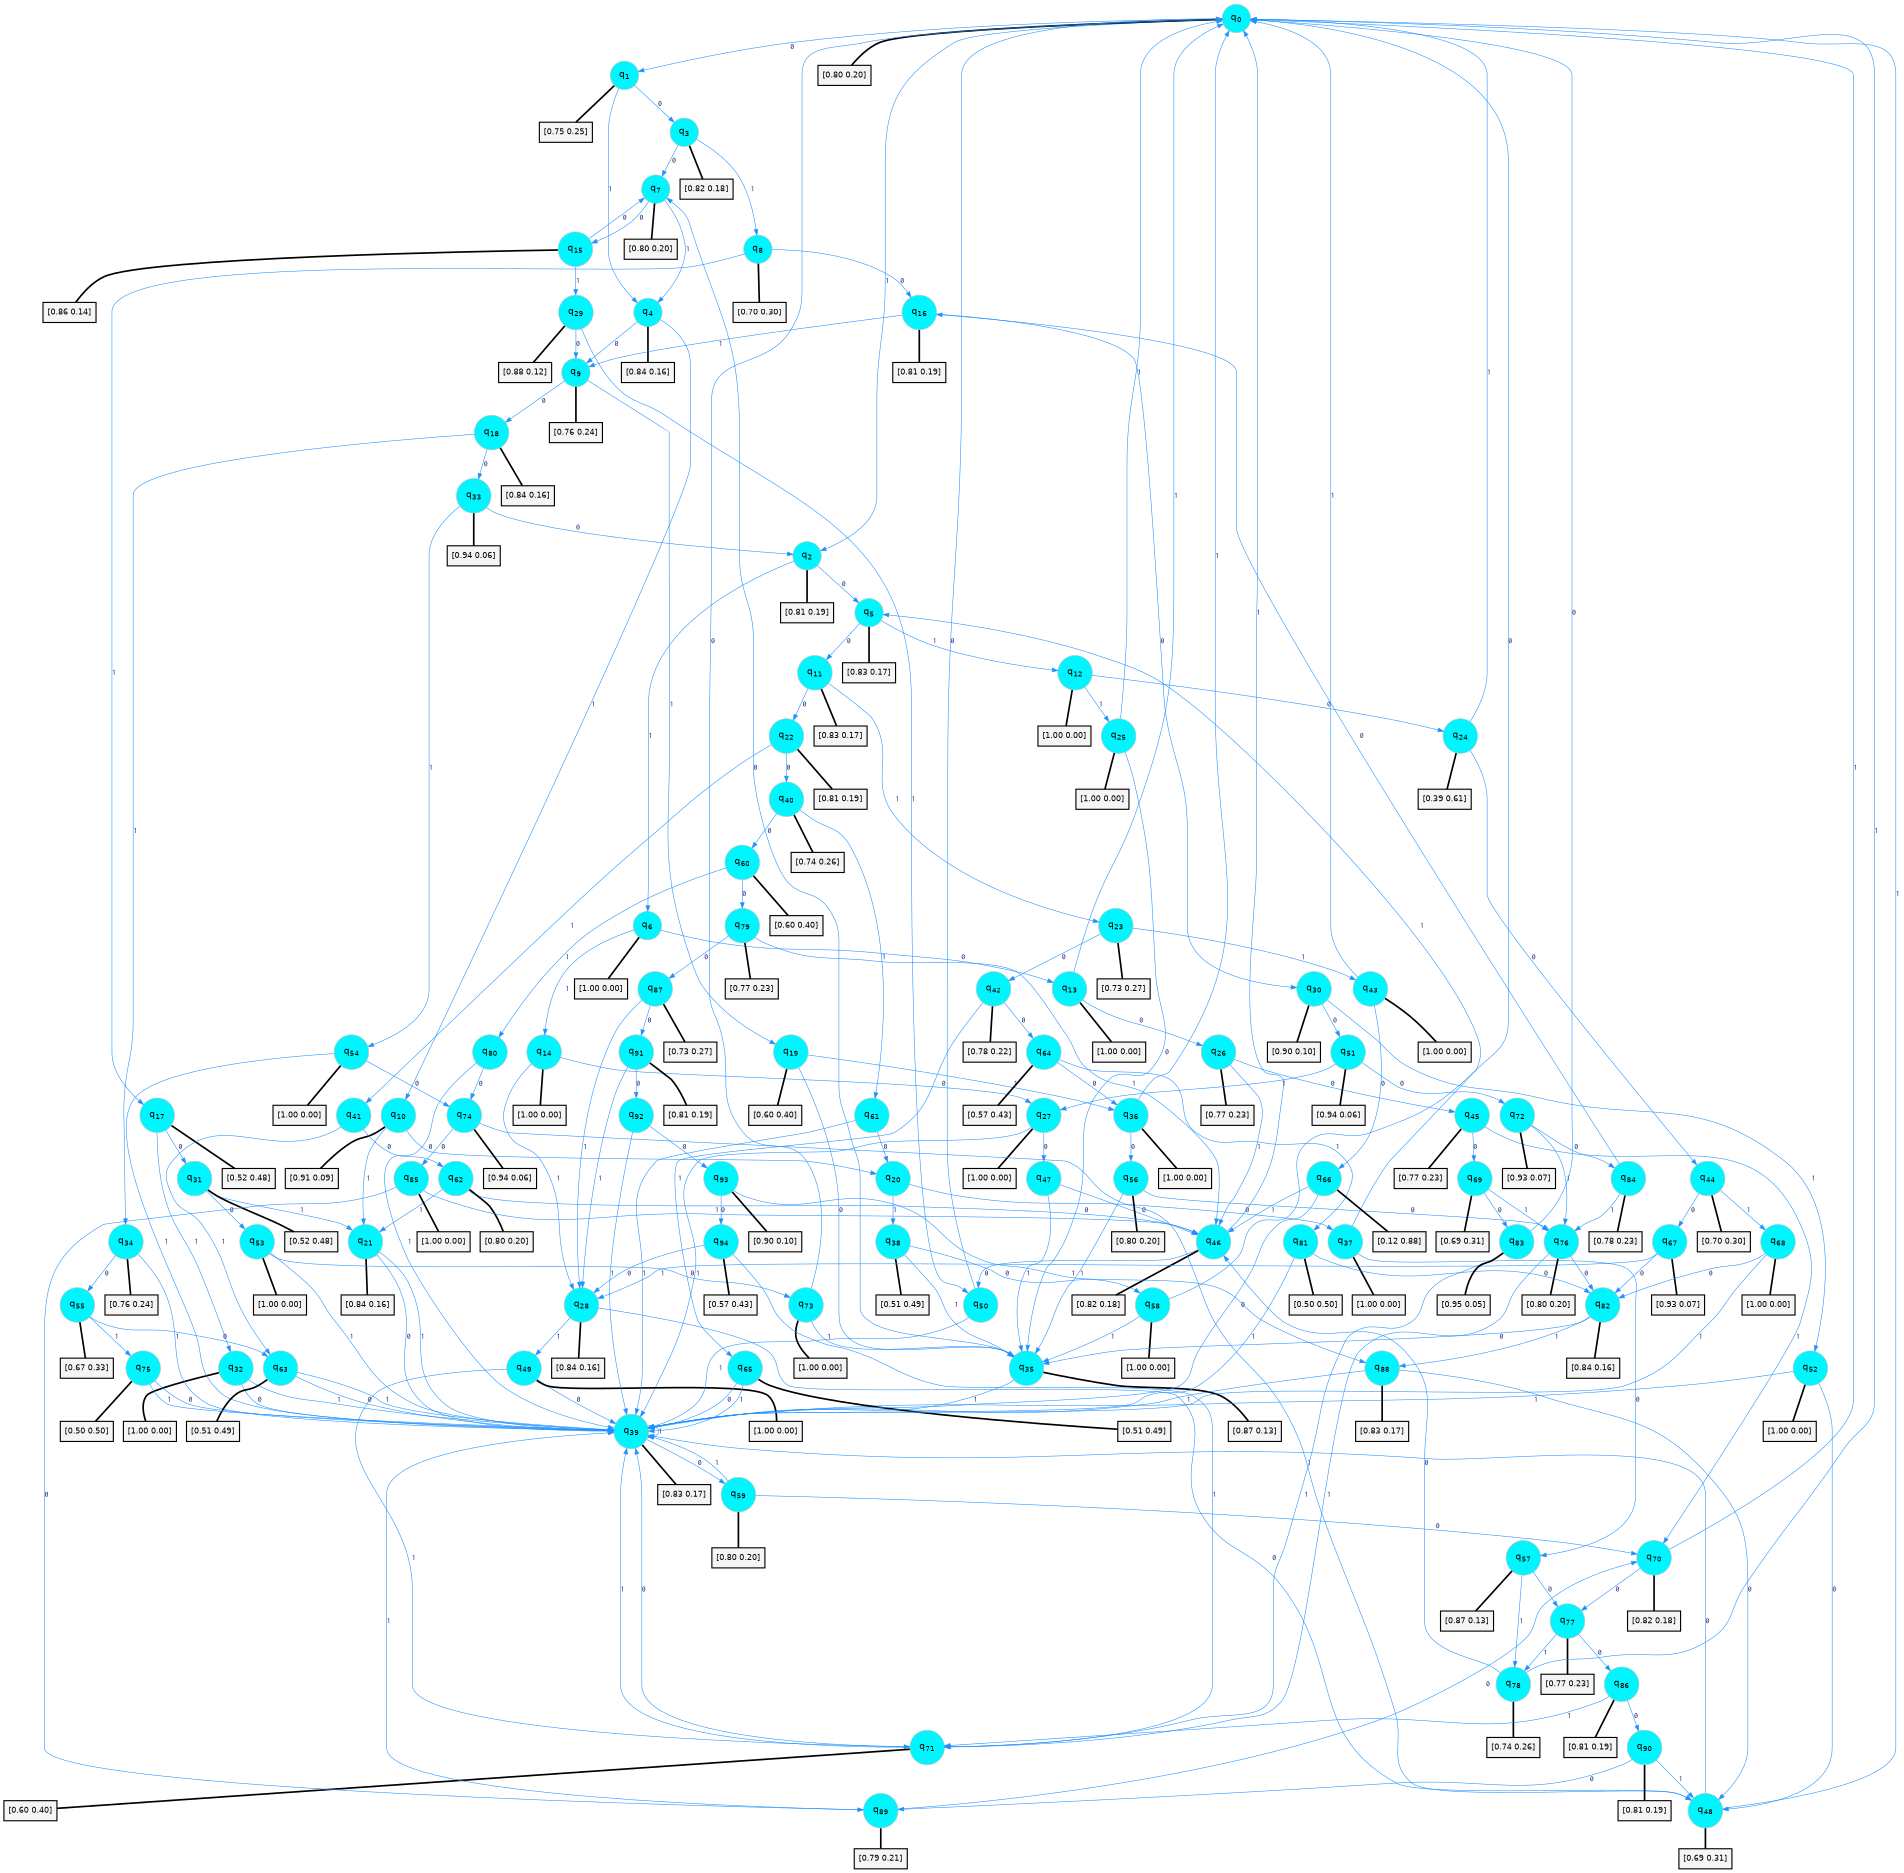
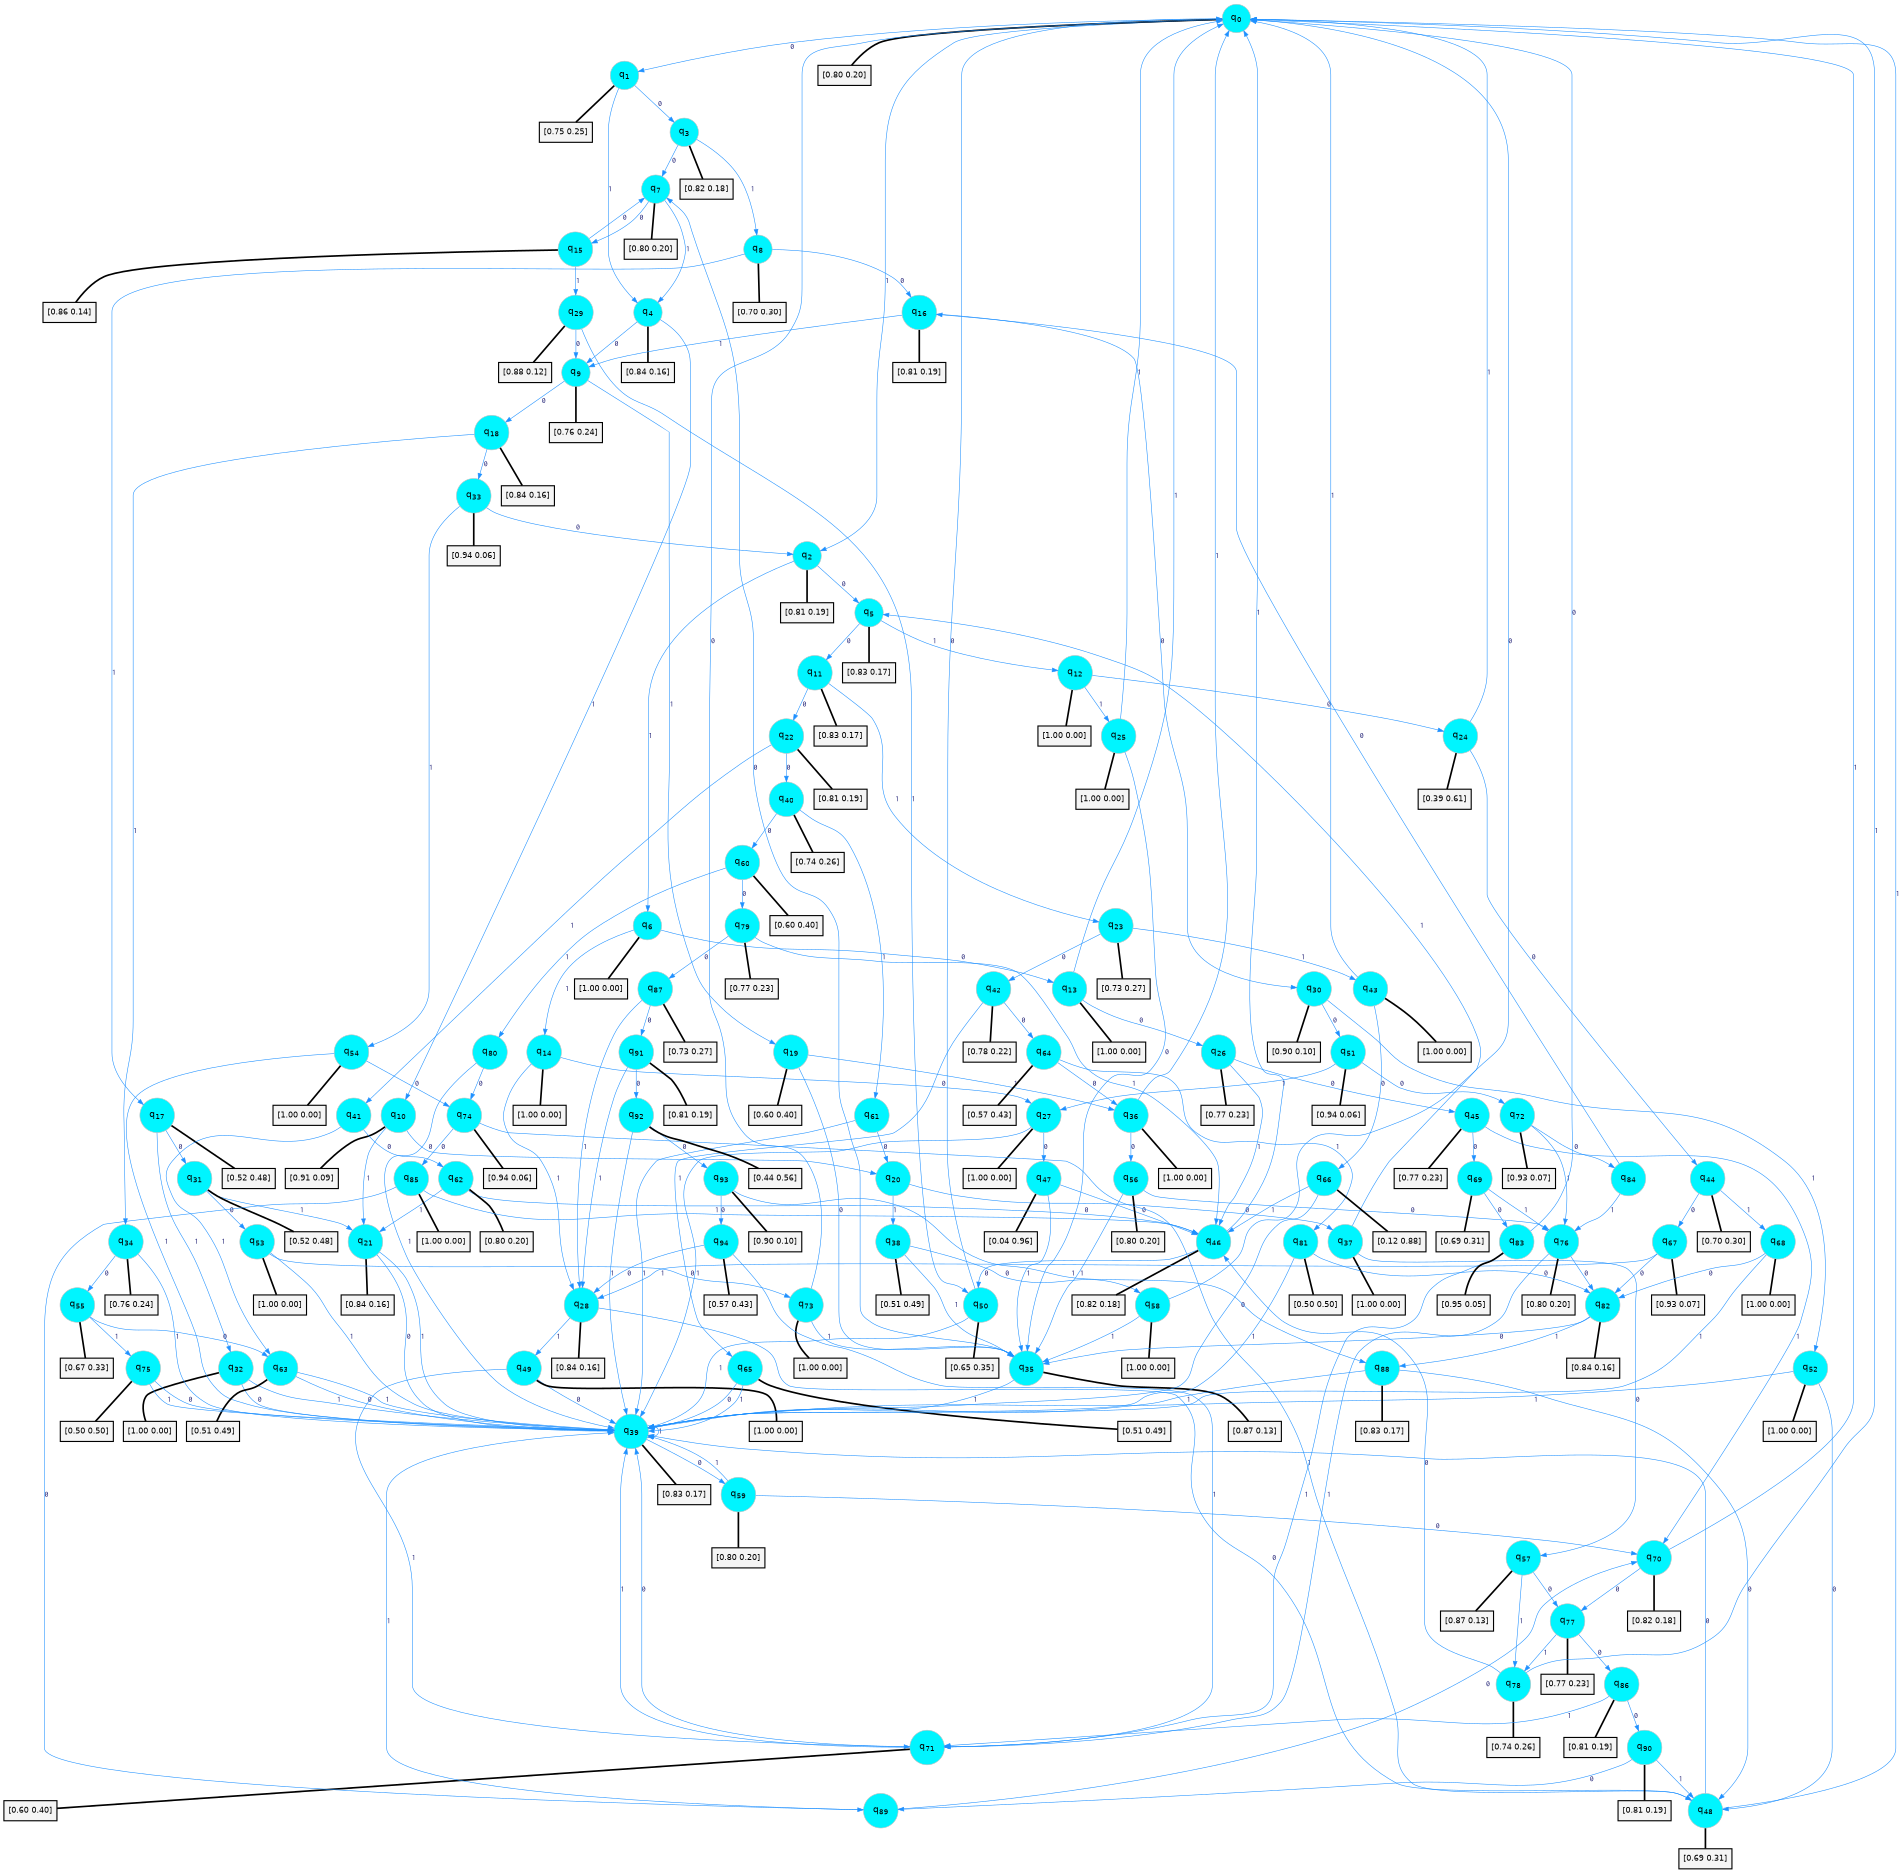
node "[0.44 0.56]": added
node "[0.04 0.96]": added
node "[0.78 0.23]": removed
node "[0.65 0.35]": added
node "[0.79 0.21]": removed
